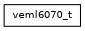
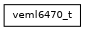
node "veml6070_t": label "veml6070_t" -> "veml6470_t"
